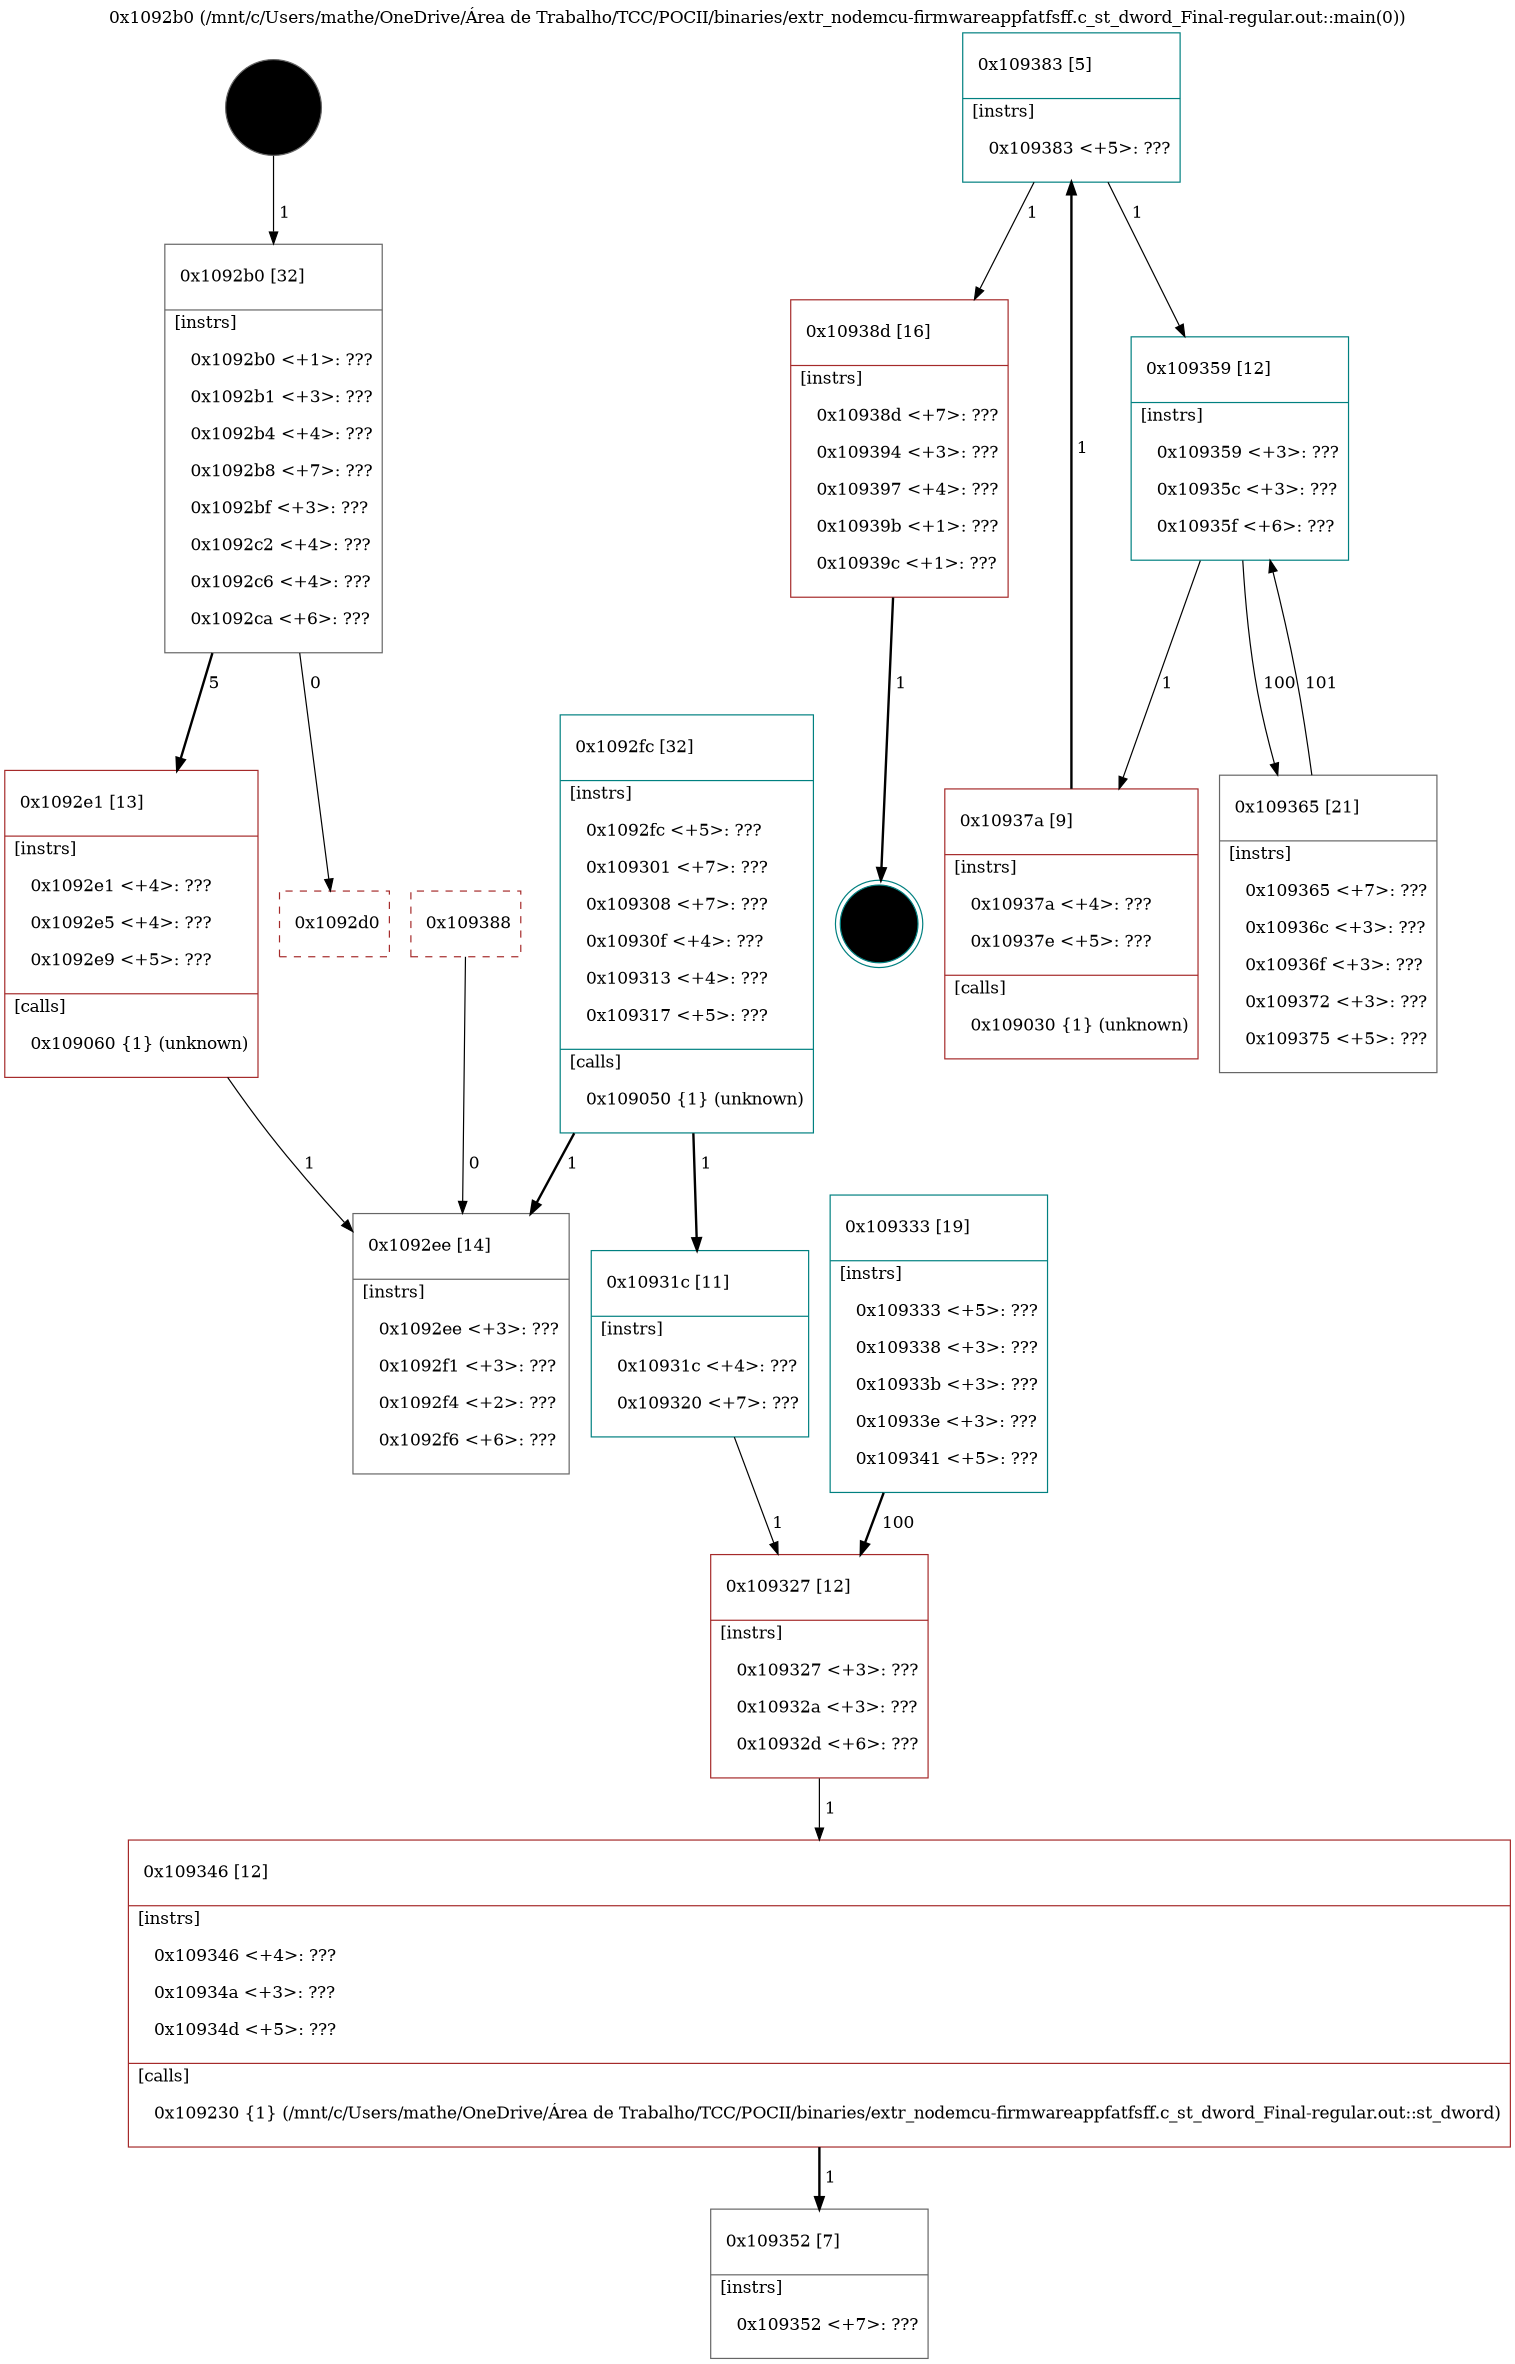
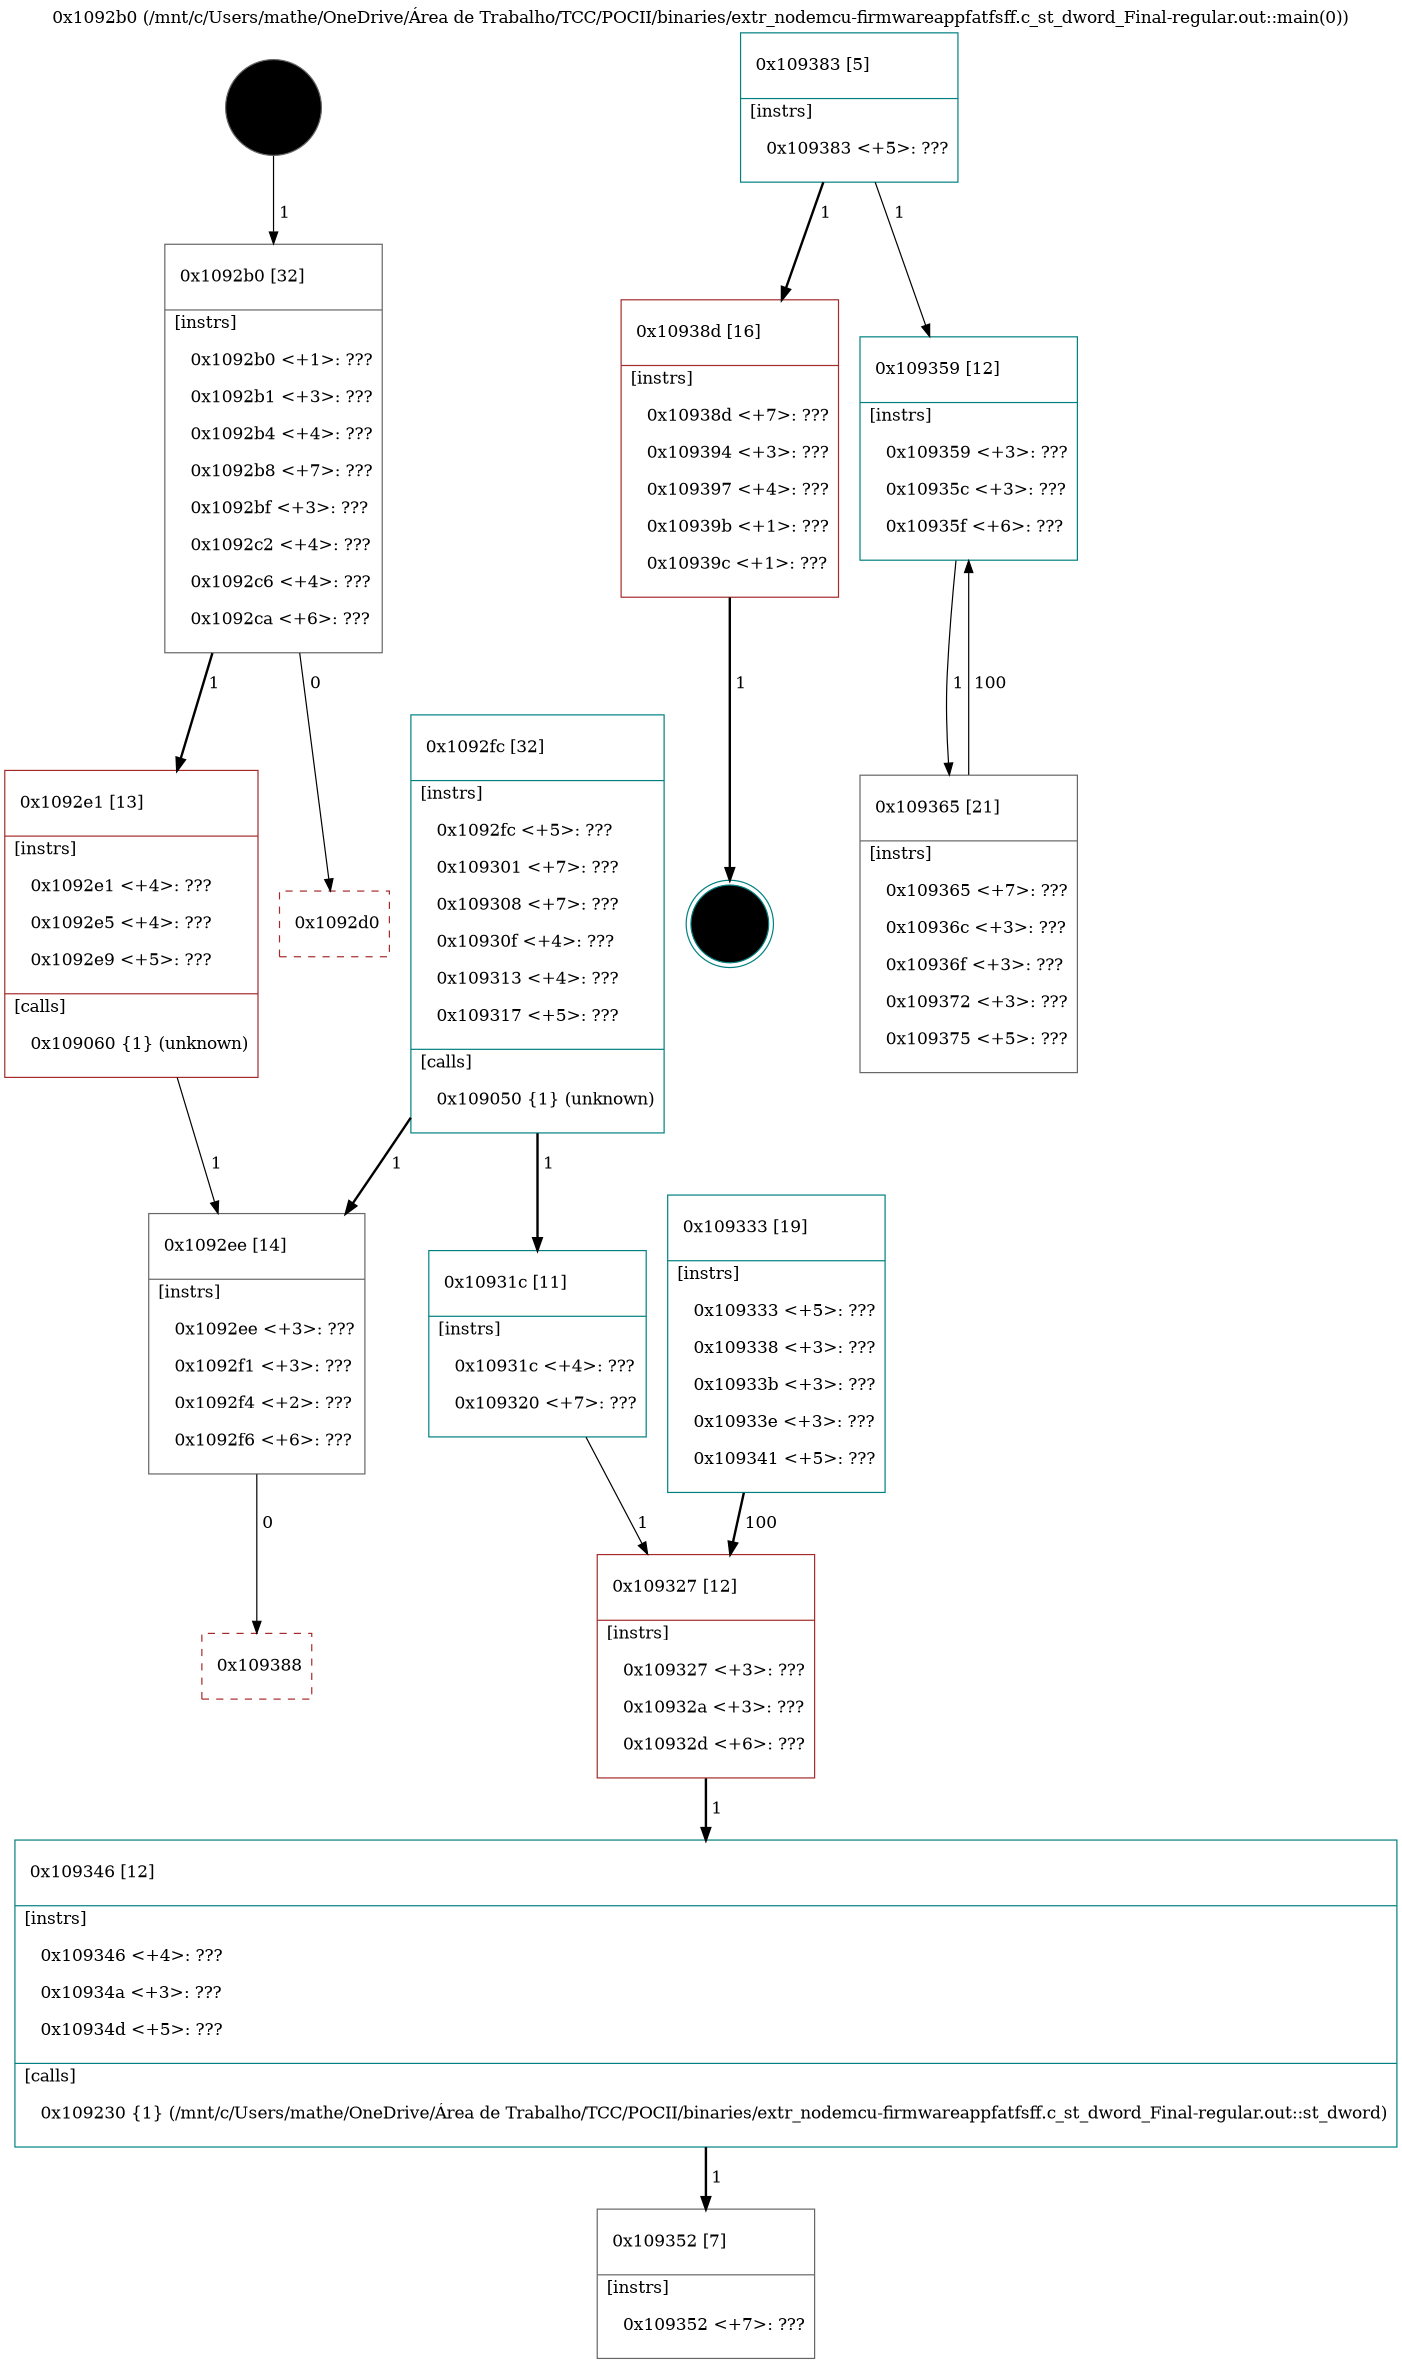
edge "0x109383 [5]" -> "0x10938d [16]": style solid -> bold
edge "0x1092b0 [32]" -> "0x1092e1 [13]": label " 5" -> " 1"
edge "0x109359 [12]" -> "0x109365 [21]": label " 100" -> " 1"
edge "0x109365 [21]" -> "0x109359 [12]": label " 101" -> " 100"
node "0x10937a [9]": removed
edge "0x109388" -> "0x1092ee [14]": reversed
edge "0x109327 [12]" -> "0x109346 [12]": style solid -> bold
node "0x109346 [12]": color brown -> teal
